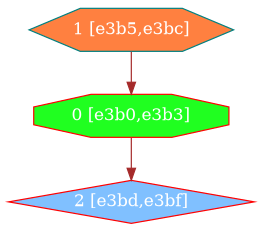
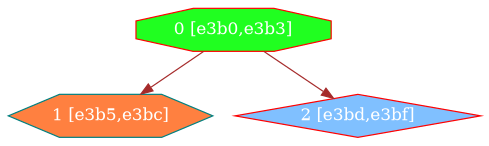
edge "1 [e3b5,e3bc]" -> "0 [e3b0,e3b3]": reversed
